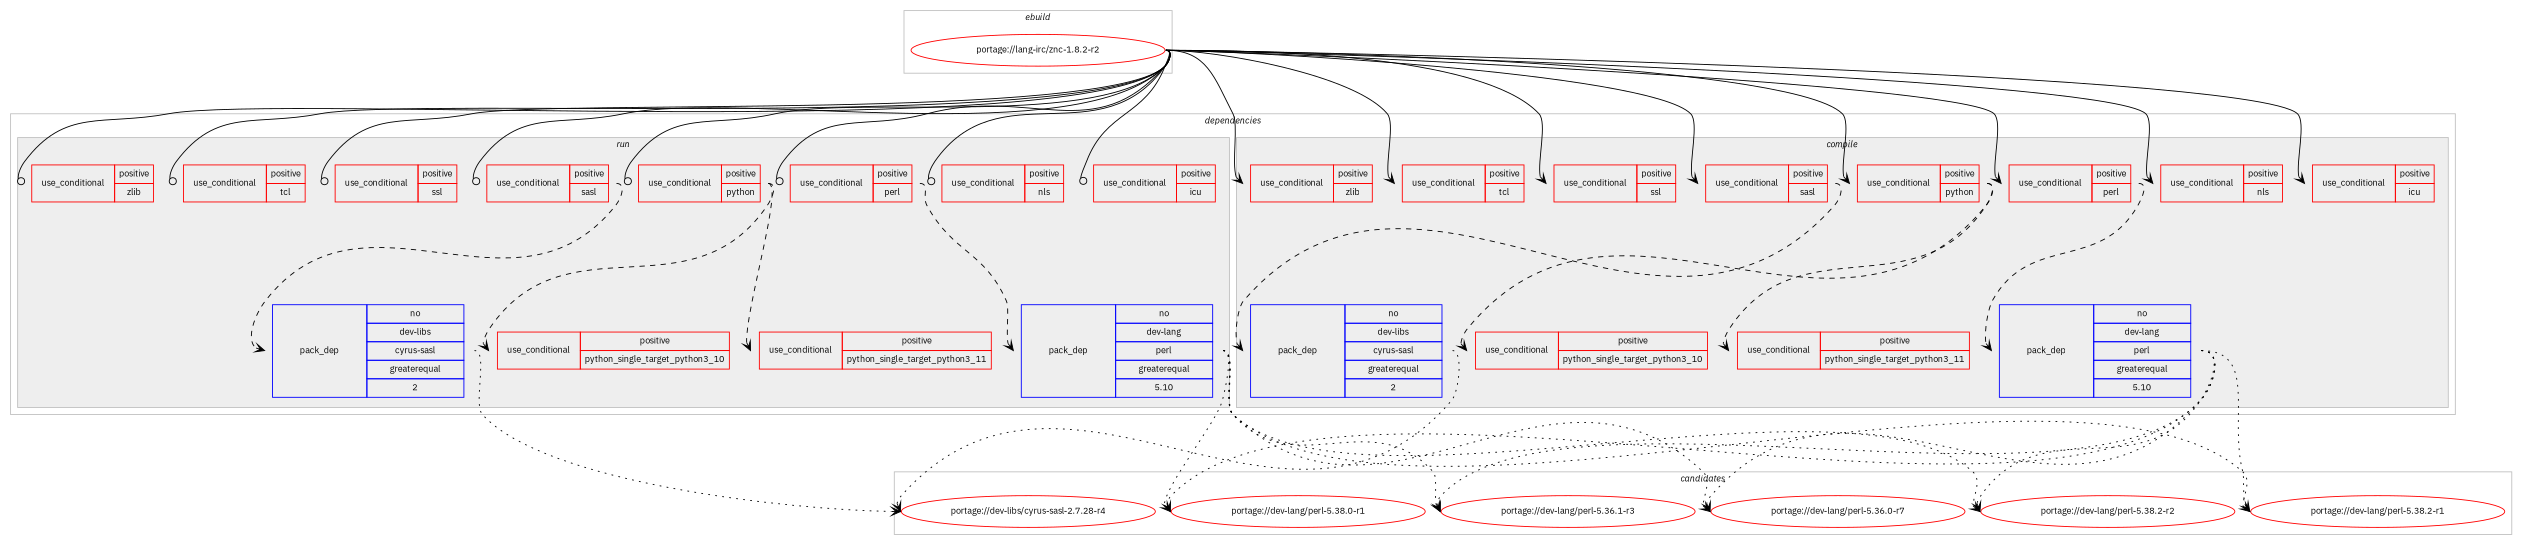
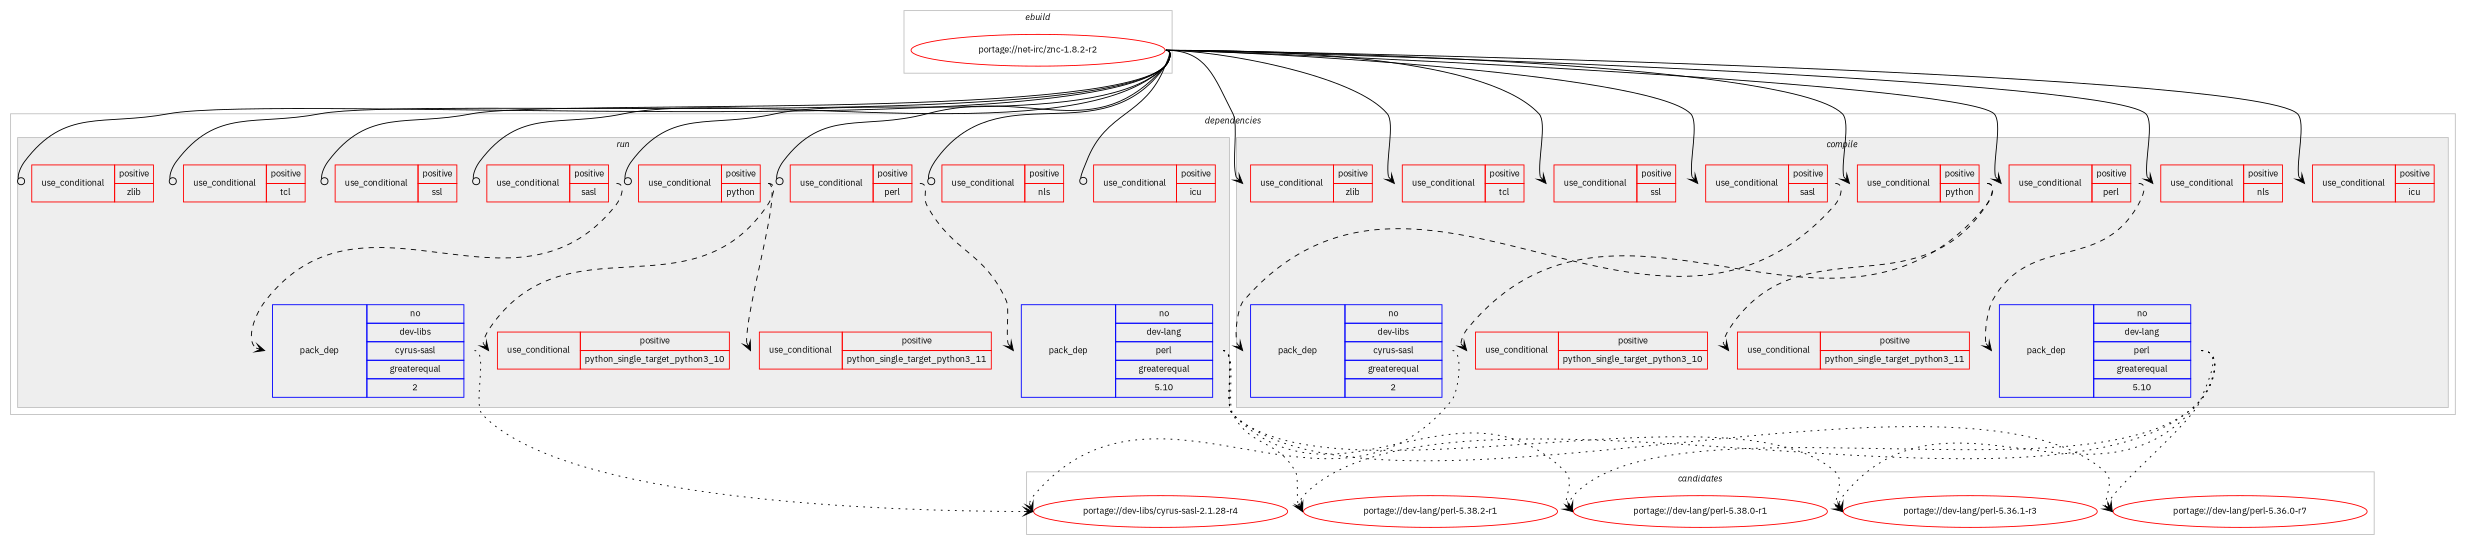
node "portage://lang-irc/znc-1.8.2-r2": label "portage://lang-irc/znc-1.8.2-r2" -> "portage://net-irc/znc-1.8.2-r2"
node "portage://dev-libs/cyrus-sasl-2.7.28-r4": label "portage://dev-libs/cyrus-sasl-2.7.28-r4" -> "portage://dev-libs/cyrus-sasl-2.1.28-r4"
node "portage://dev-lang/perl-5.38.2-r2": removed
